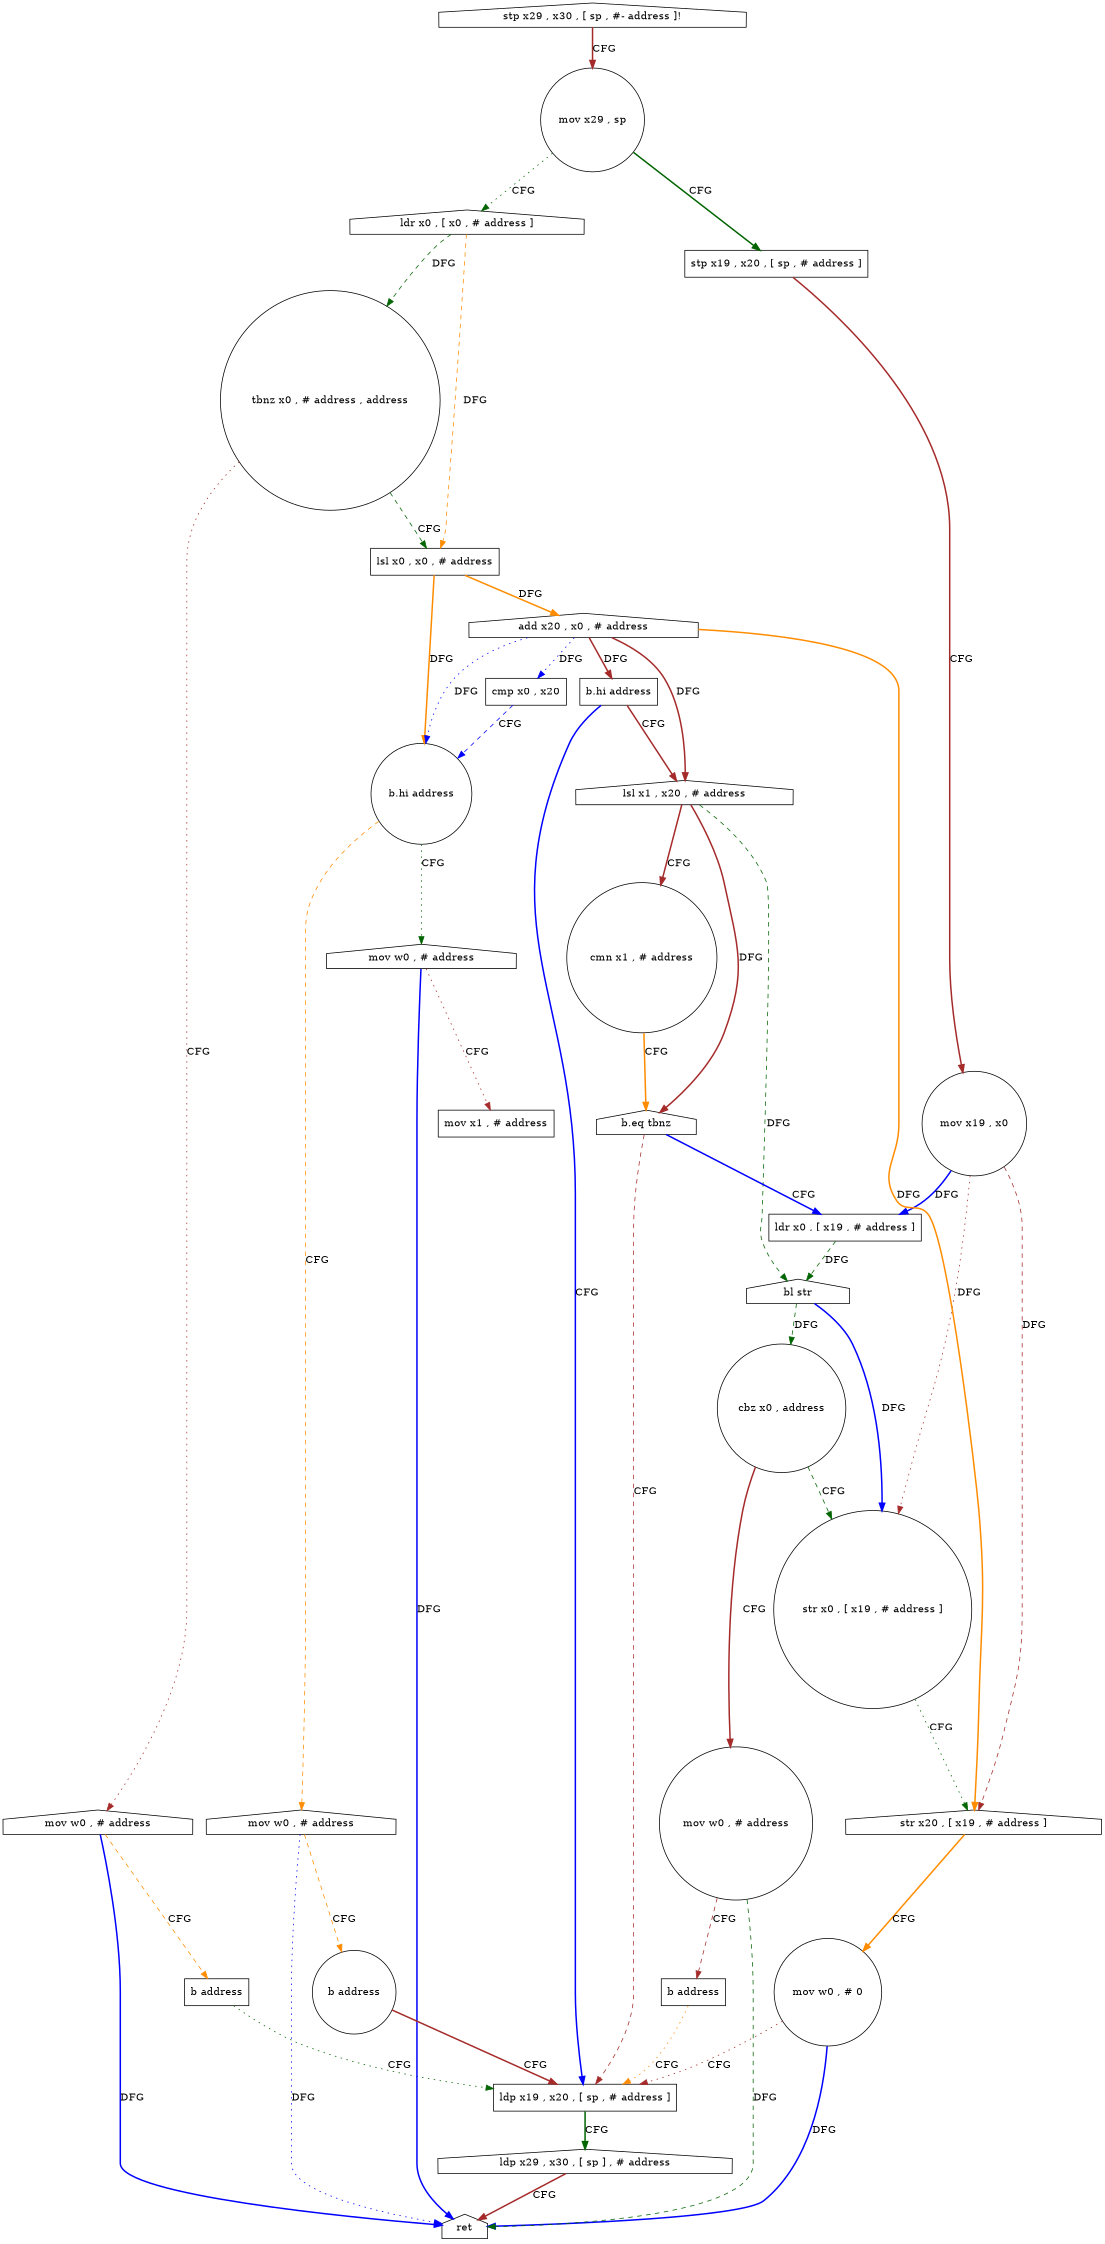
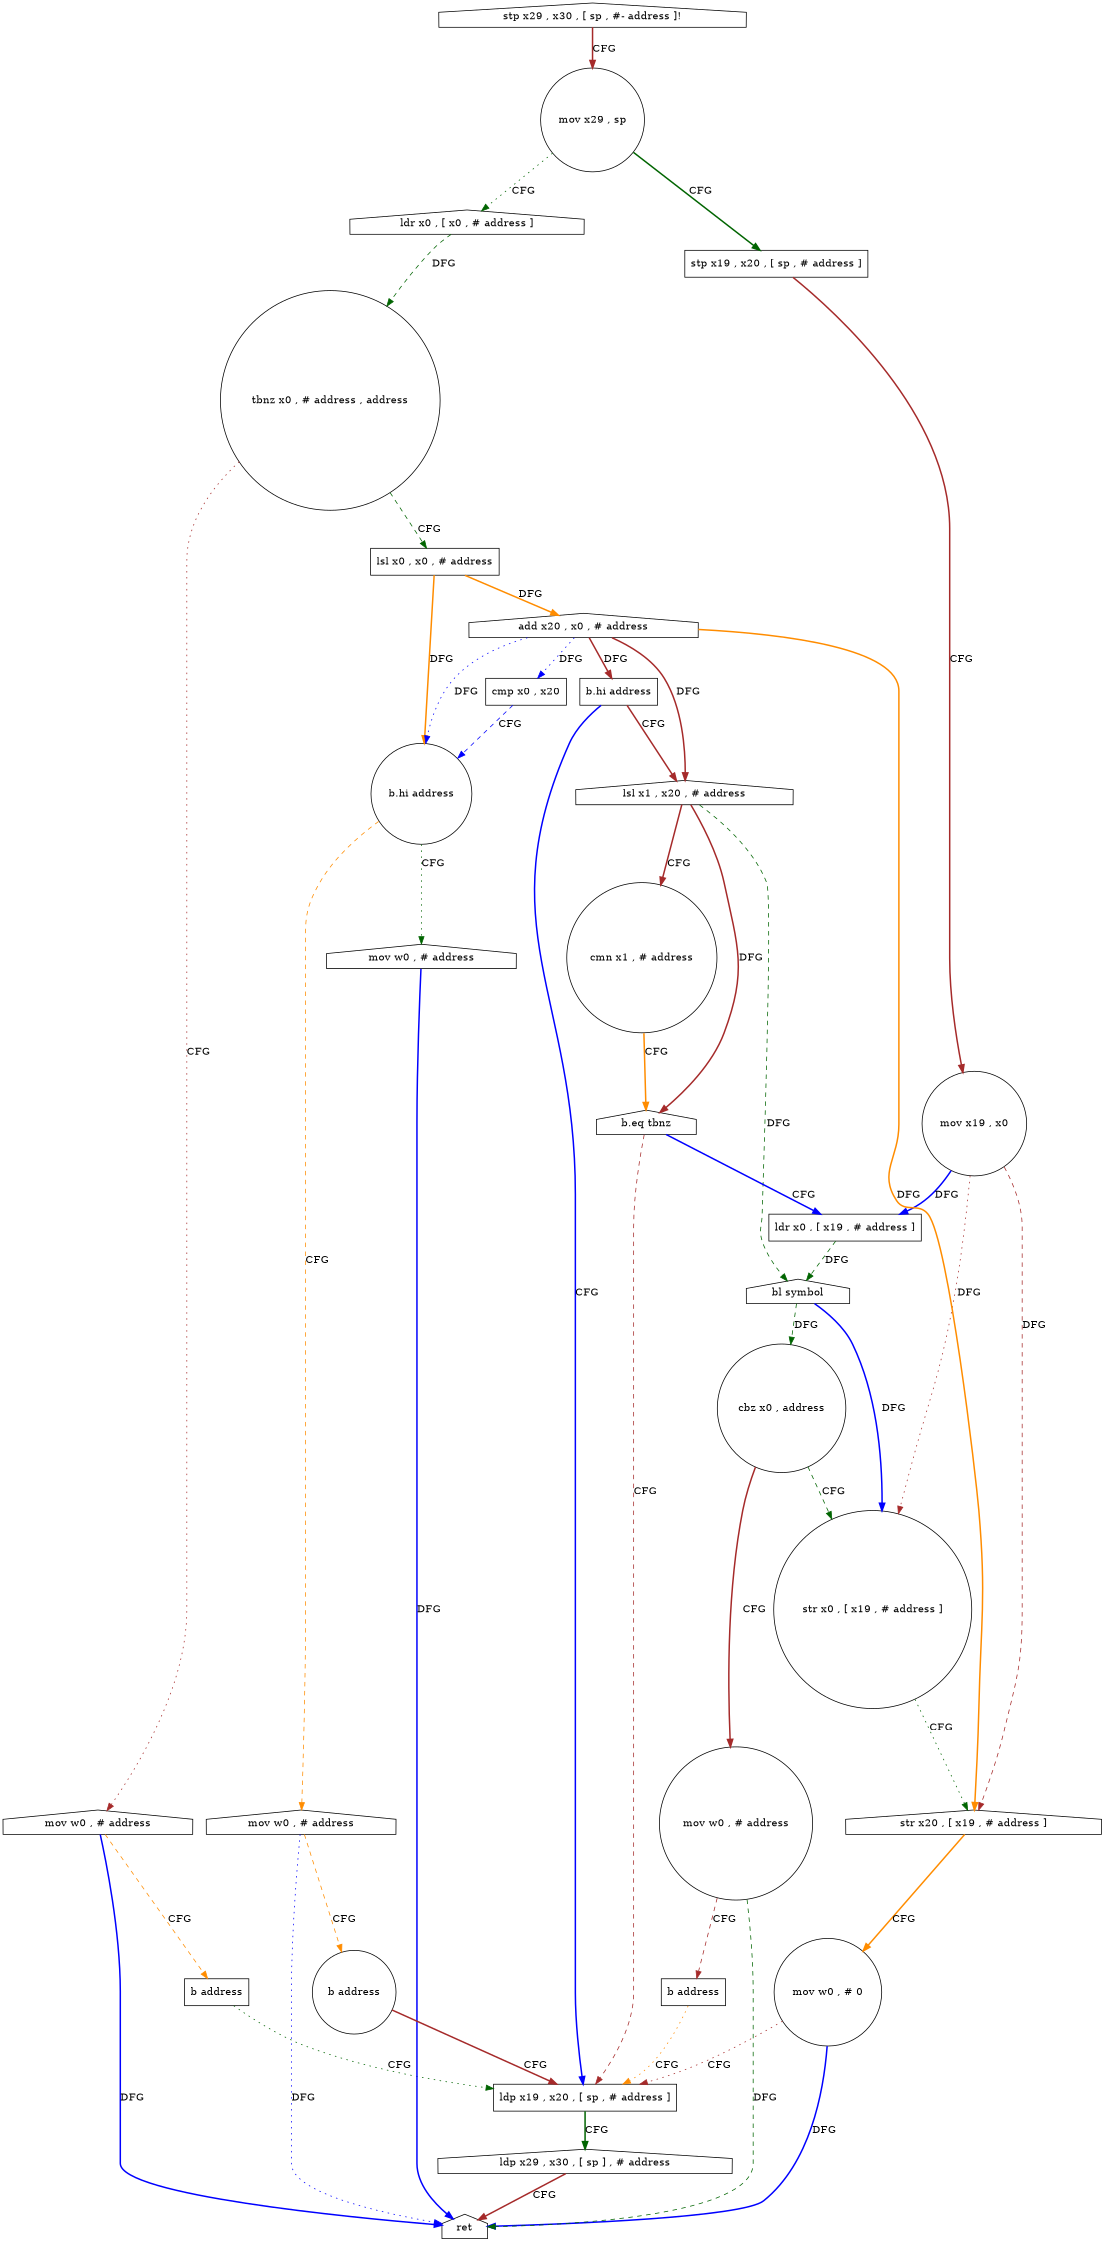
edge "ldr x0 , [ x0 , # address ]" -> "lsl x0 , x0 , # address": removed, label "DFG"
node "mov x1 , # address": removed
node "bl str": label "bl str" -> "bl symbol"
